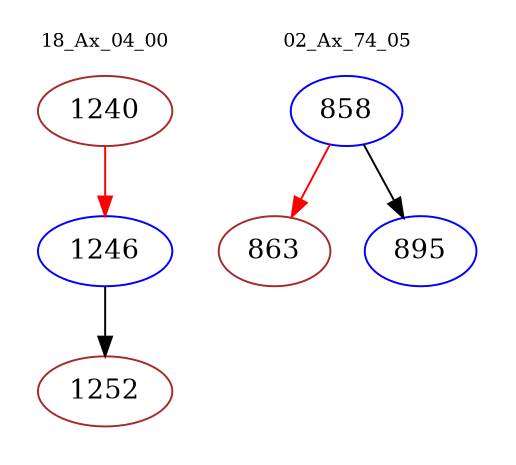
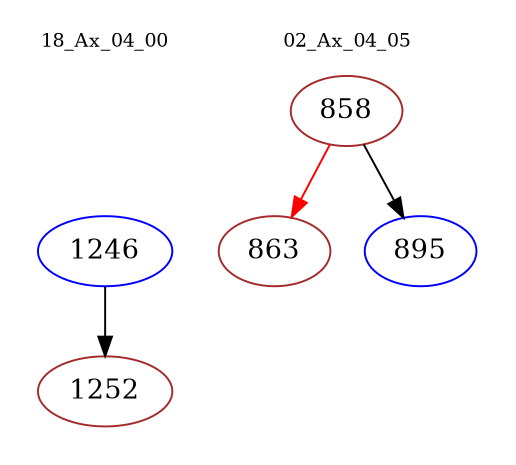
cluster "02_Ax_74_05": label "02_Ax_74_05" -> "02_Ax_04_05"
node "1240": removed
node "858": color blue -> brown
